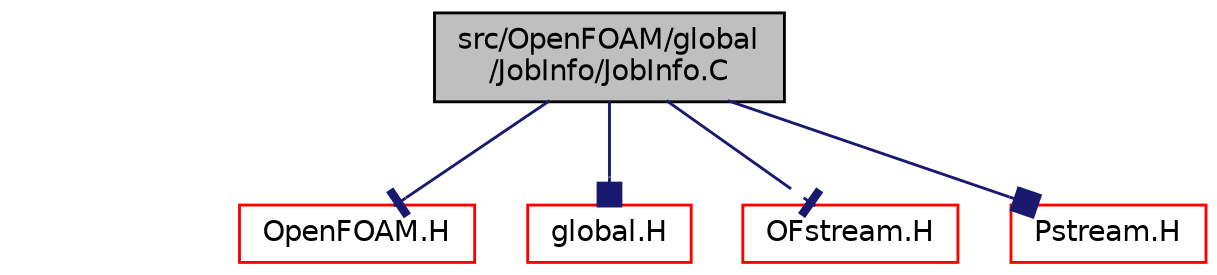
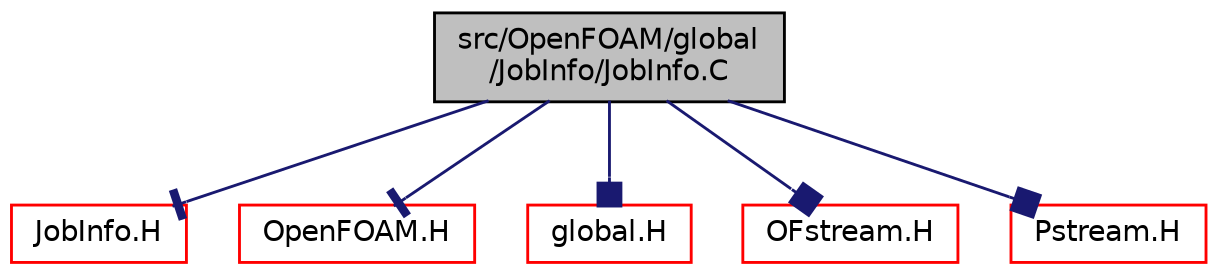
edge "src/OpenFOAM/global /JobInfo/JobInfo.C" -> "OFstream.H": arrowhead tee -> box
node "JobInfo.H": added
